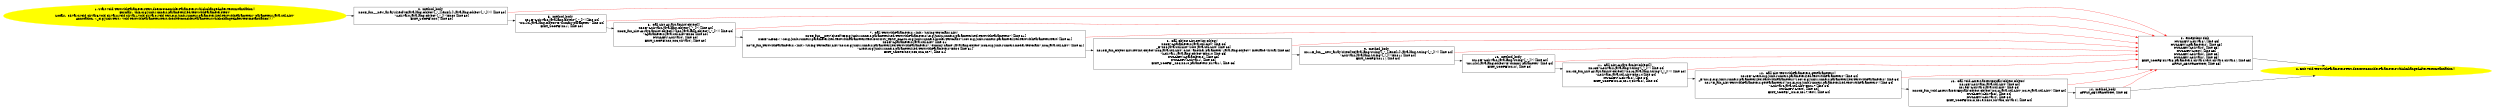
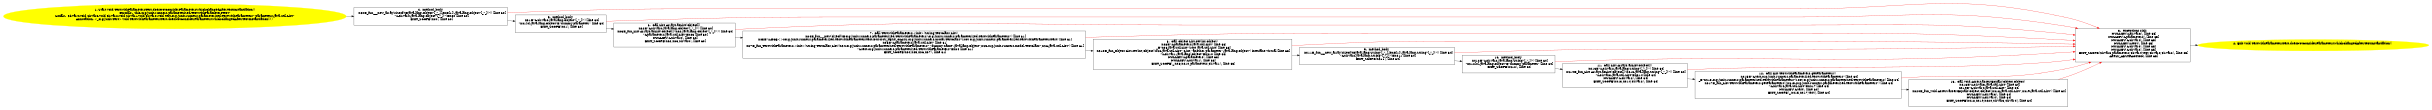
node "14:  method_body APPLY_ABSTRACTION; [line 65]": removed
